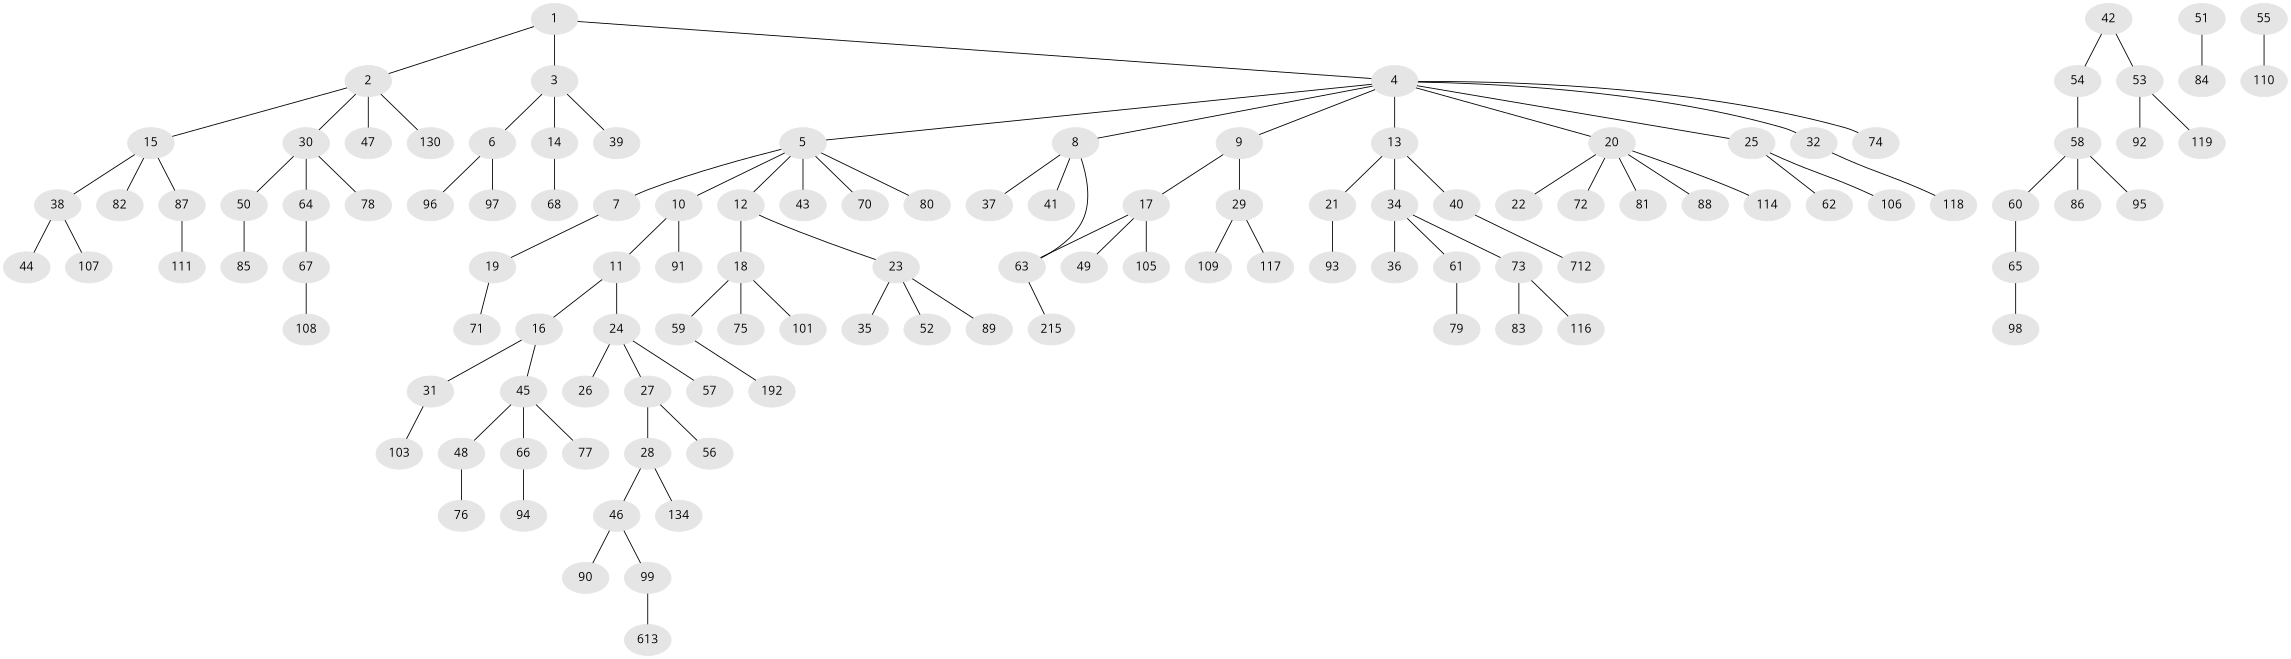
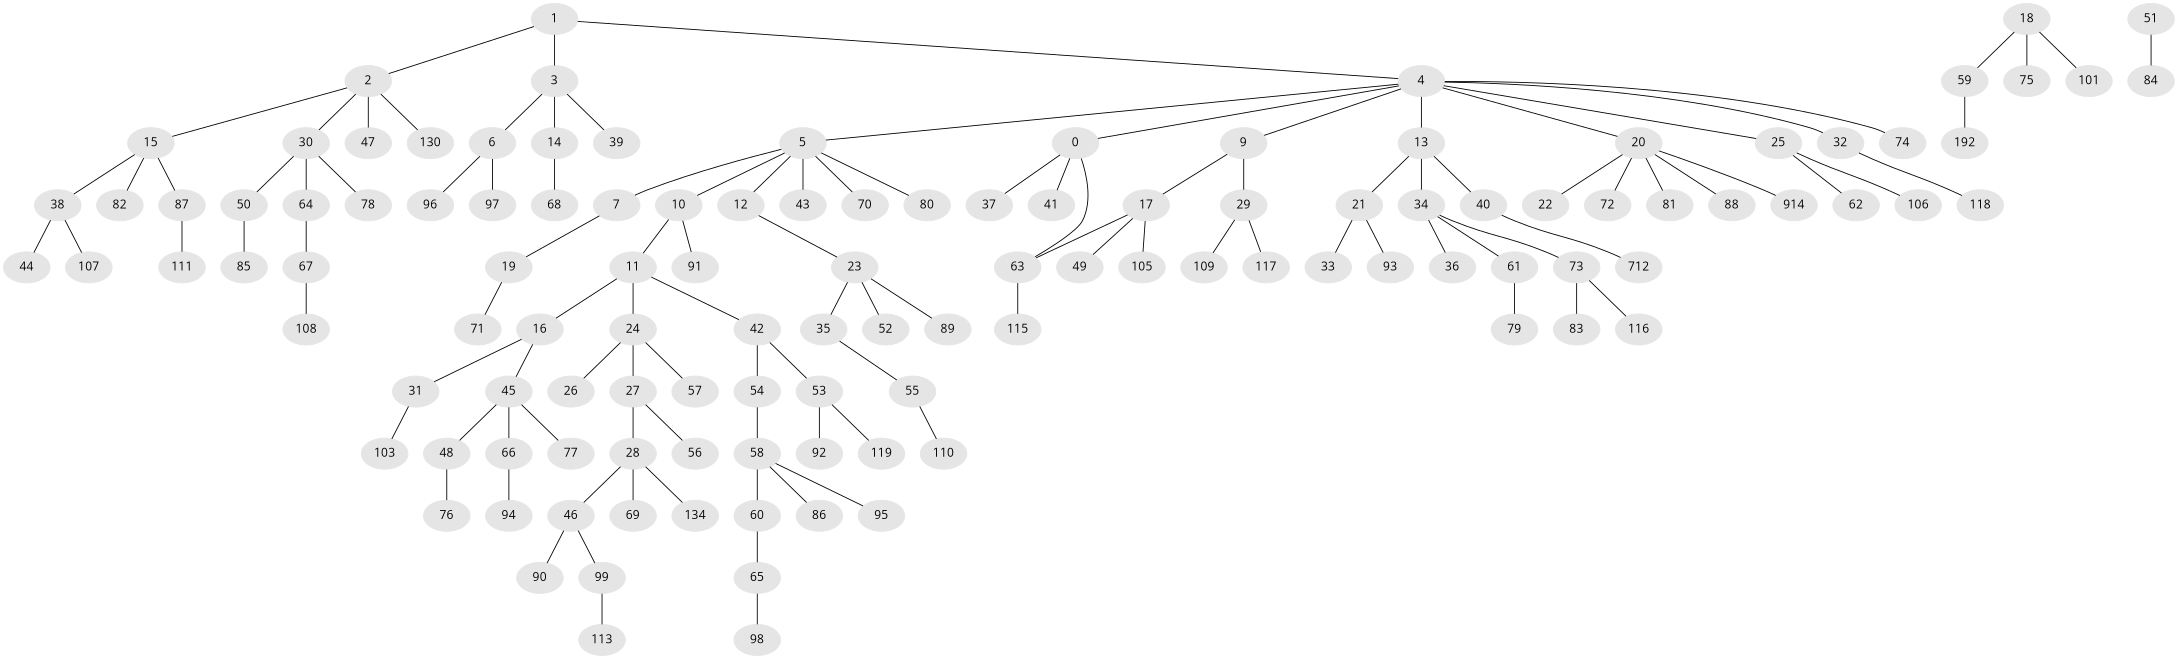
node "8": label "8" -> "0"
node "114": label "114" -> "914"
edge "12" -- "18": removed
node "33": added
edge "11" -- "42": added
node "215": label "215" -> "115"
edge "35" -- "55": added
node "69": added
node "613": label "613" -> "113"
